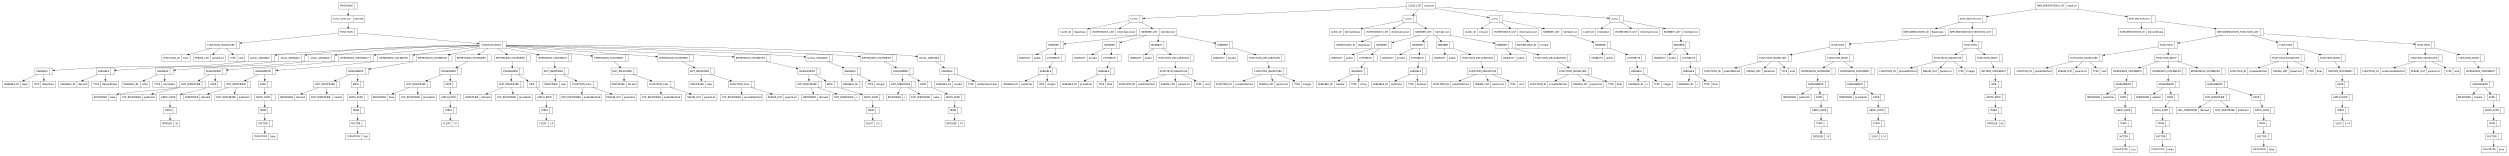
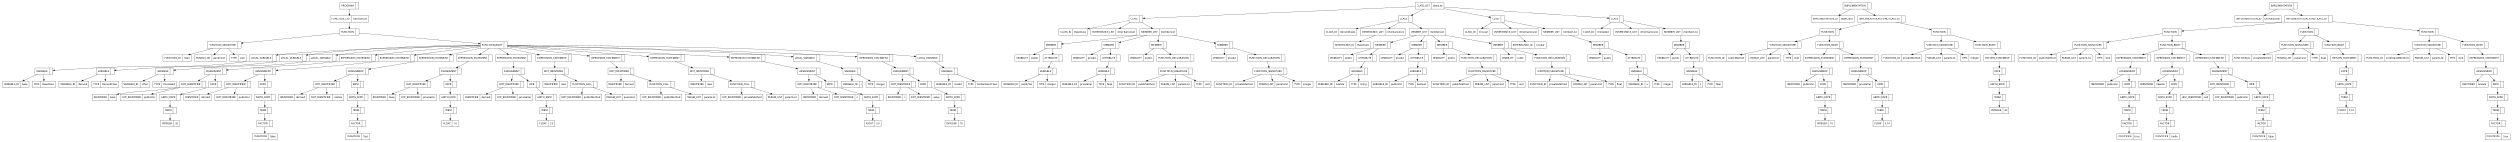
node "IMPLEMENTATION_LIST": removed
node "FUNCTION_LIST": text "derived" -> "functionList"
node "SELF_IDENTIFIER": text "derived" -> "self"
